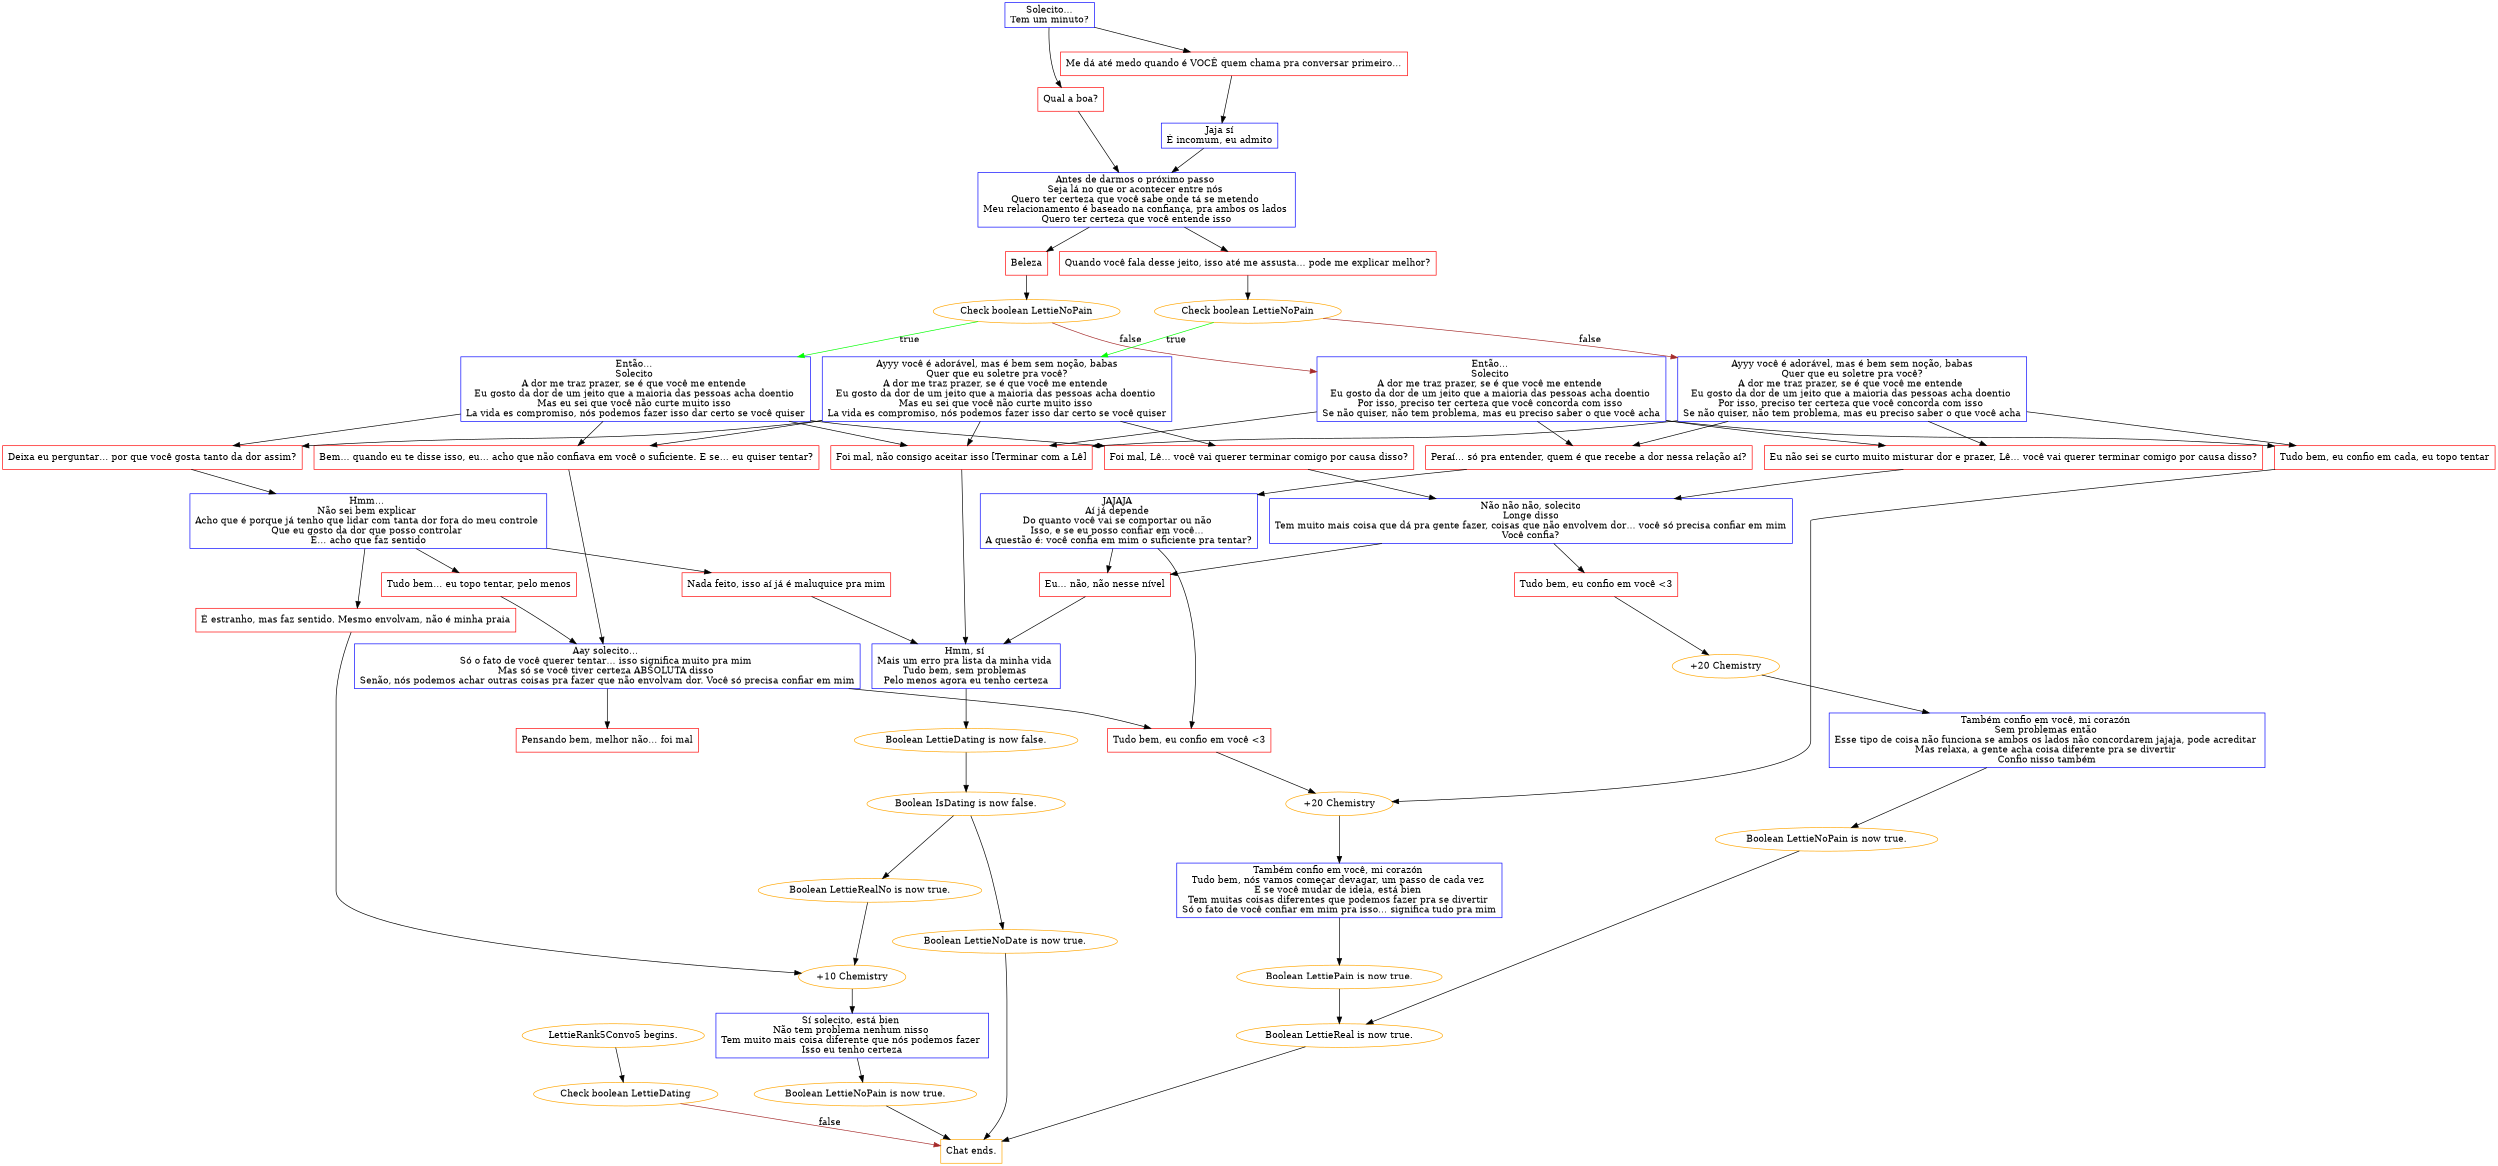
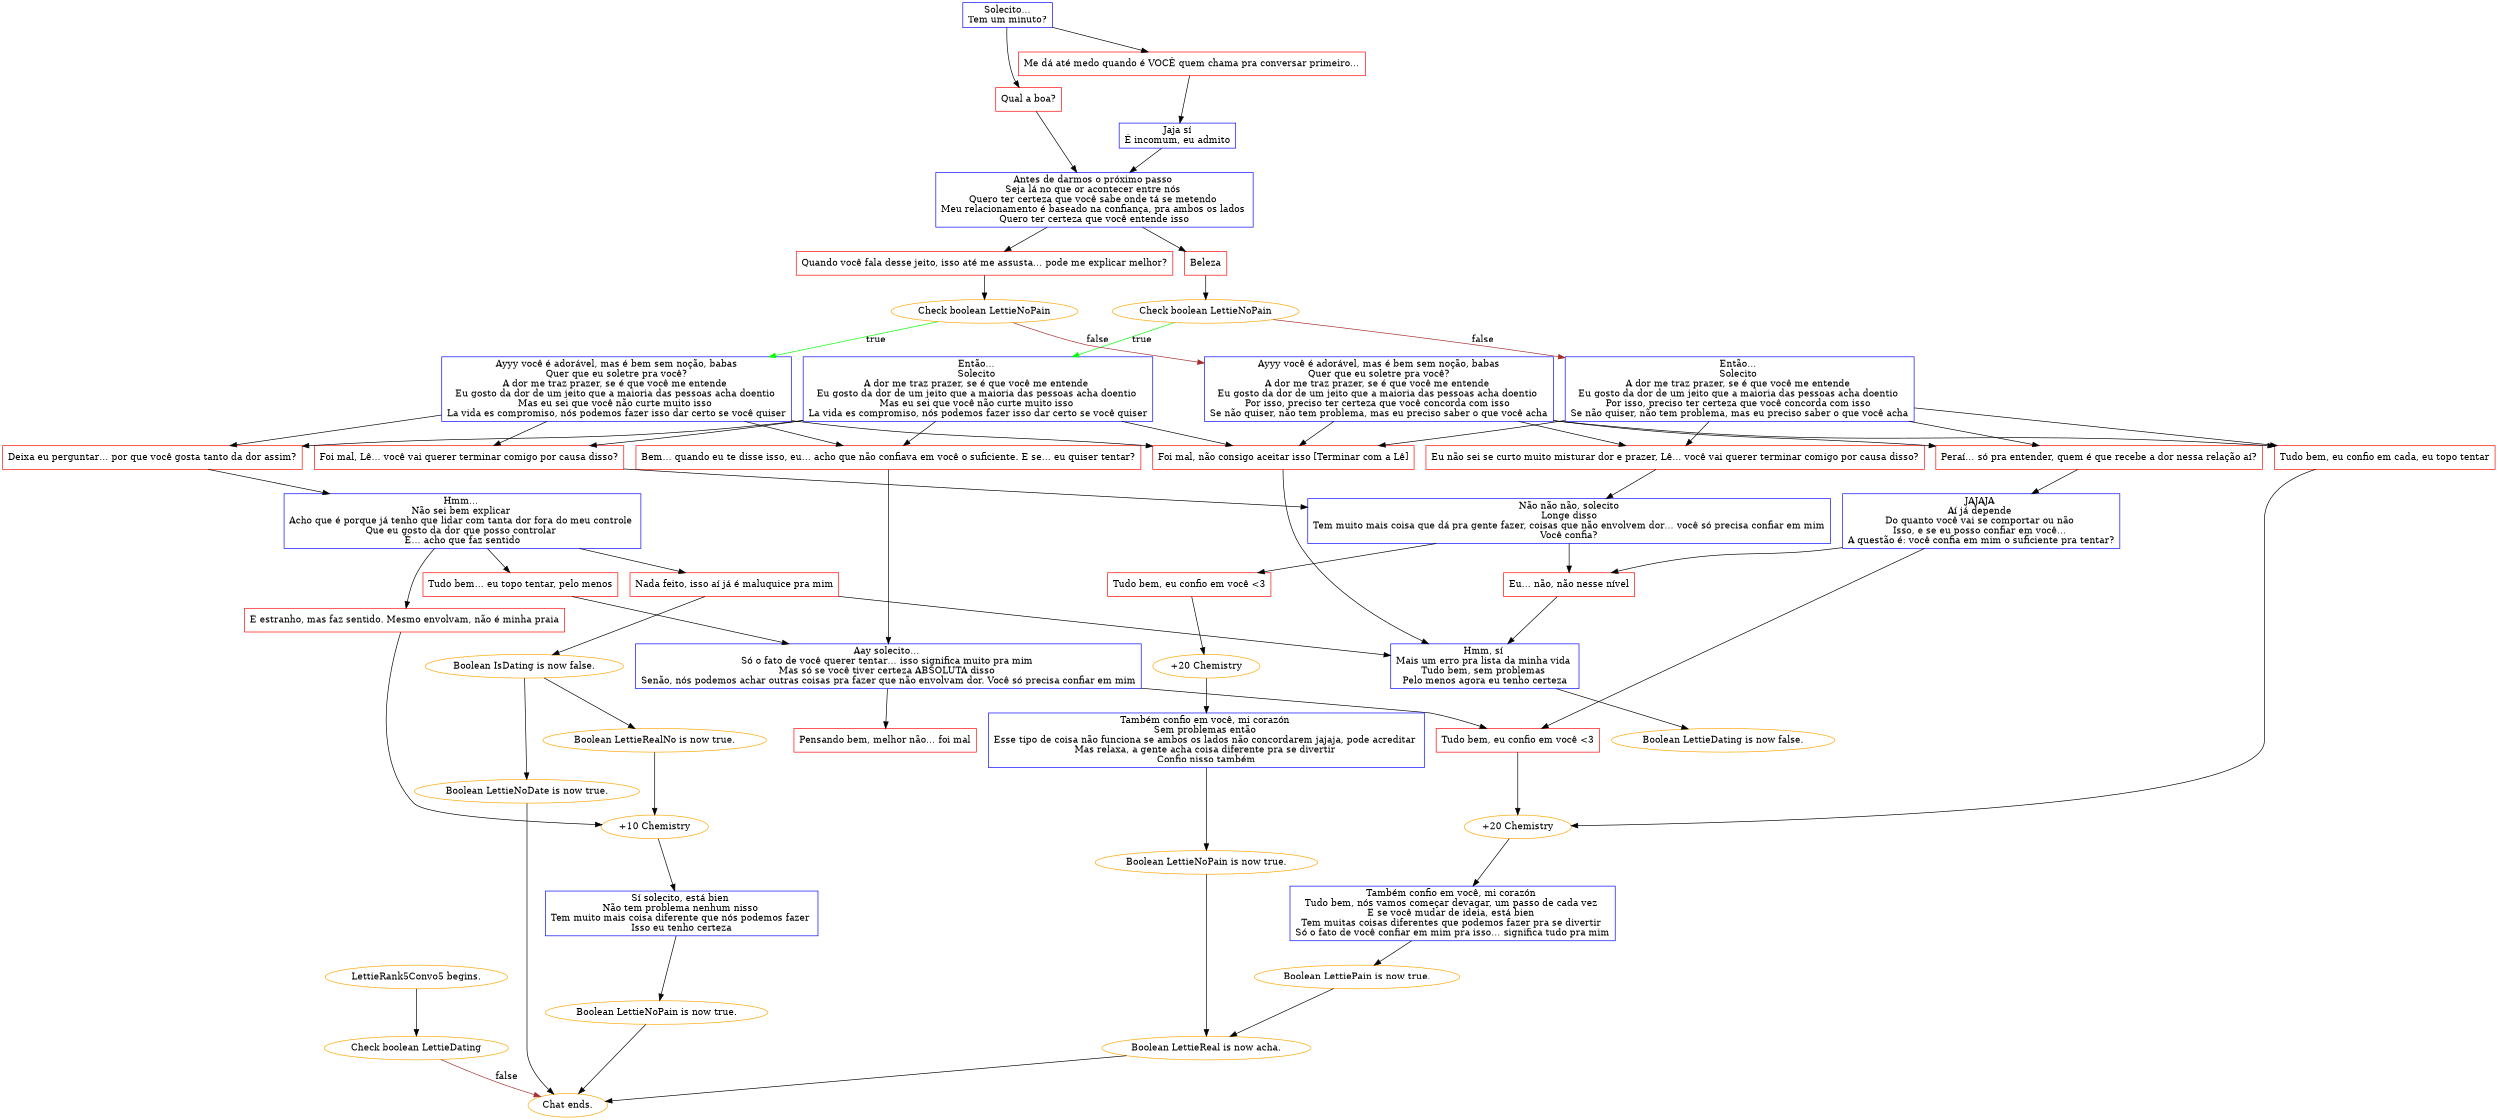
edge "Boolean LettieDating is now false." -> "Boolean IsDating is now false.": now "Nada feito, isso aí já é maluquice pra mim" -> "Boolean IsDating is now false."
node "Boolean LettieReal is now true.": label "Boolean LettieReal is now true." -> "Boolean LettieReal is now acha."
node "Chat ends.": shape box -> ellipse
